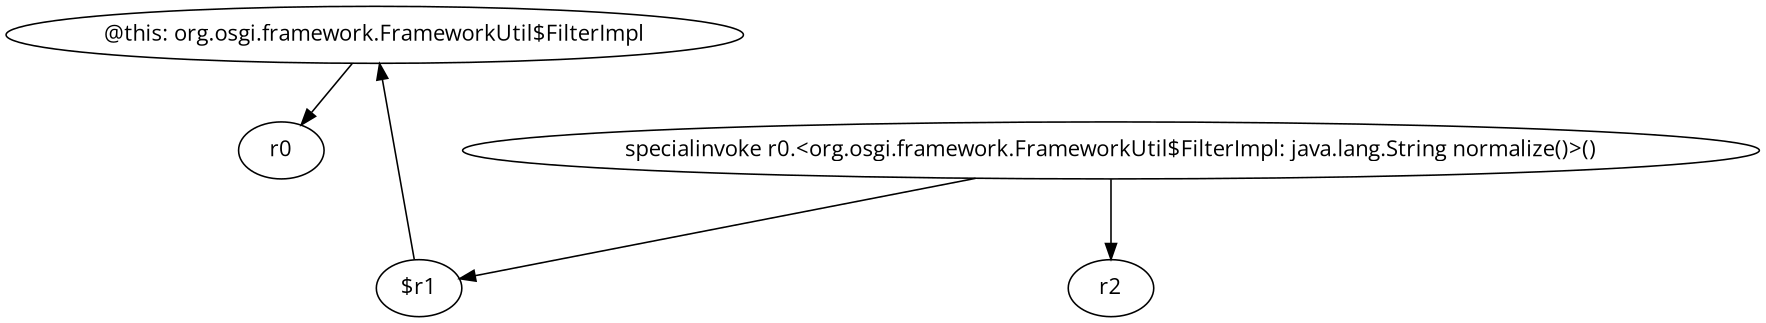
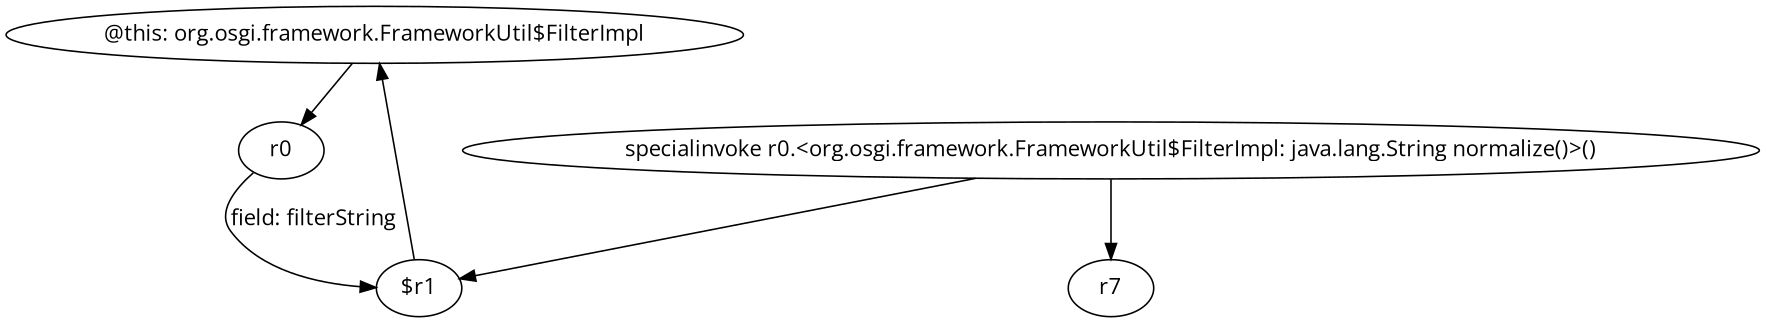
edge "r0" -> "$r1": added, label "field: filterString"
node "r2": label "r2" -> "r7"
